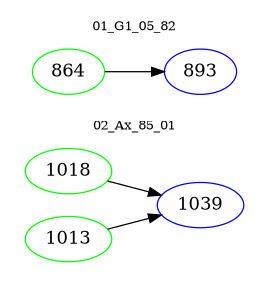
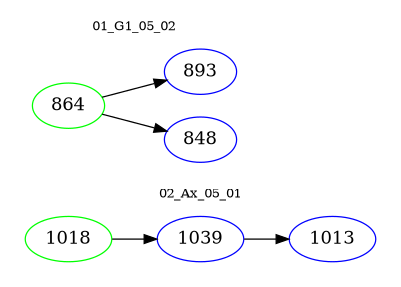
cluster "01_G1_05_82": label "01_G1_05_82" -> "01_G1_05_02"
cluster "02_Ax_85_01": label "02_Ax_85_01" -> "02_Ax_05_01"
node "848": added
edge "1013" -> "1039": reversed
node "1013": color green -> blue
